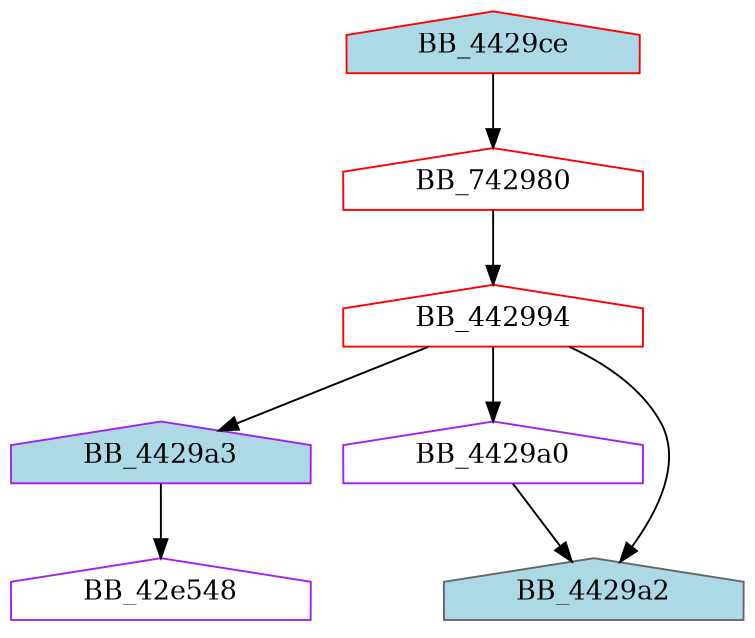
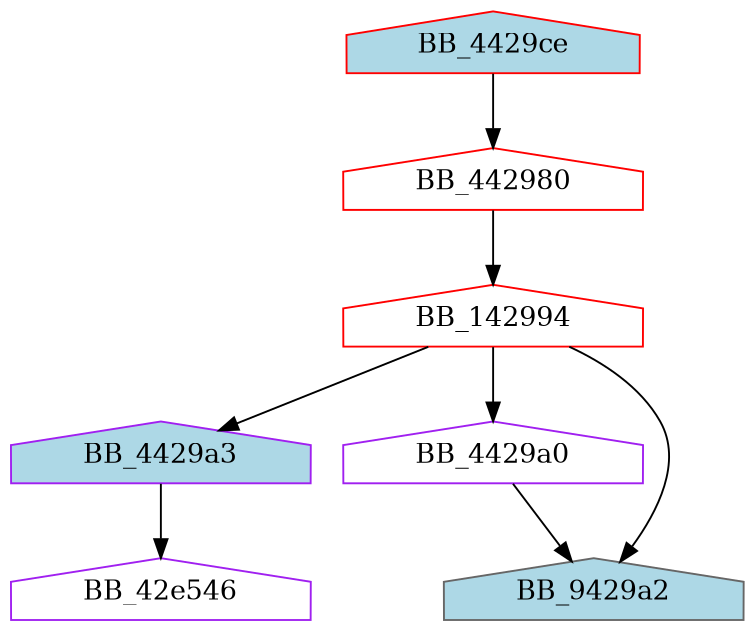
node "BB_742980": label "BB_742980" -> "BB_442980"
node "BB_442994": label "BB_442994" -> "BB_142994"
node "BB_42e548": label "BB_42e548" -> "BB_42e546"
node "BB_4429a2": label "BB_4429a2" -> "BB_9429a2"
